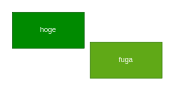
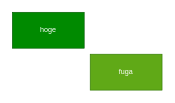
node "fuga": moved (126, 60) -> (126, 72)
